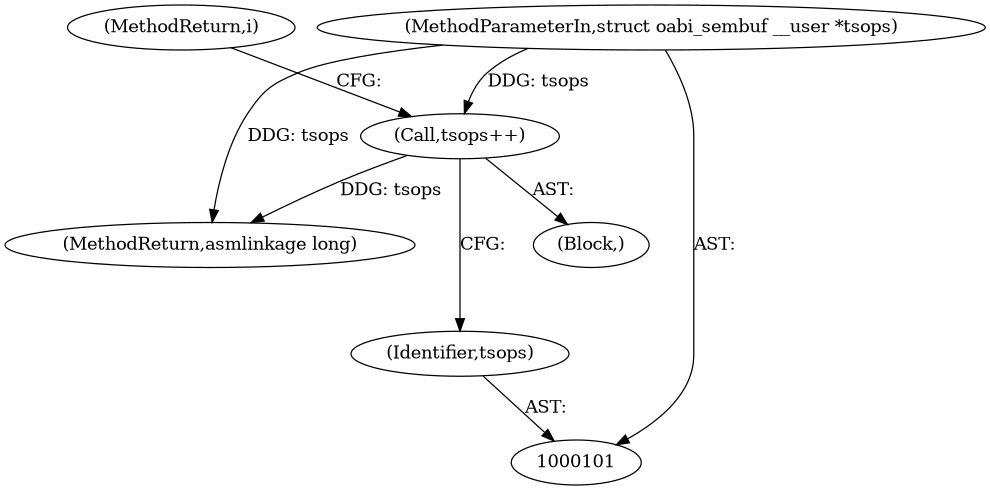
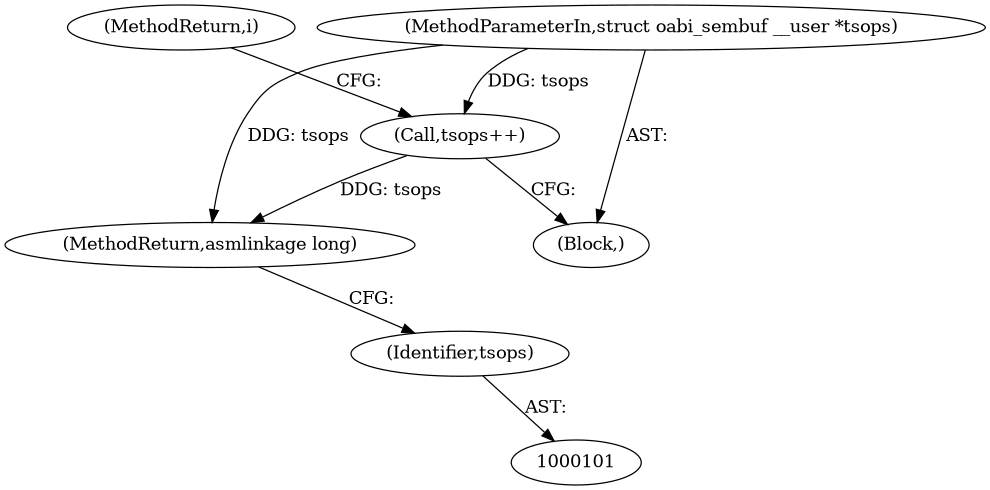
edge "(Call,tsops++)" -> "(Block,)": label "AST: " -> "CFG: "
edge "(Call,tsops++)" -> "(Identifier,tsops)": now "(MethodReturn,asmlinkage long)" -> "(Identifier,tsops)"
edge "(MethodParameterIn,struct oabi_sembuf __user *tsops)" -> "1000101": now "(MethodParameterIn,struct oabi_sembuf __user *tsops)" -> "(Block,)"
